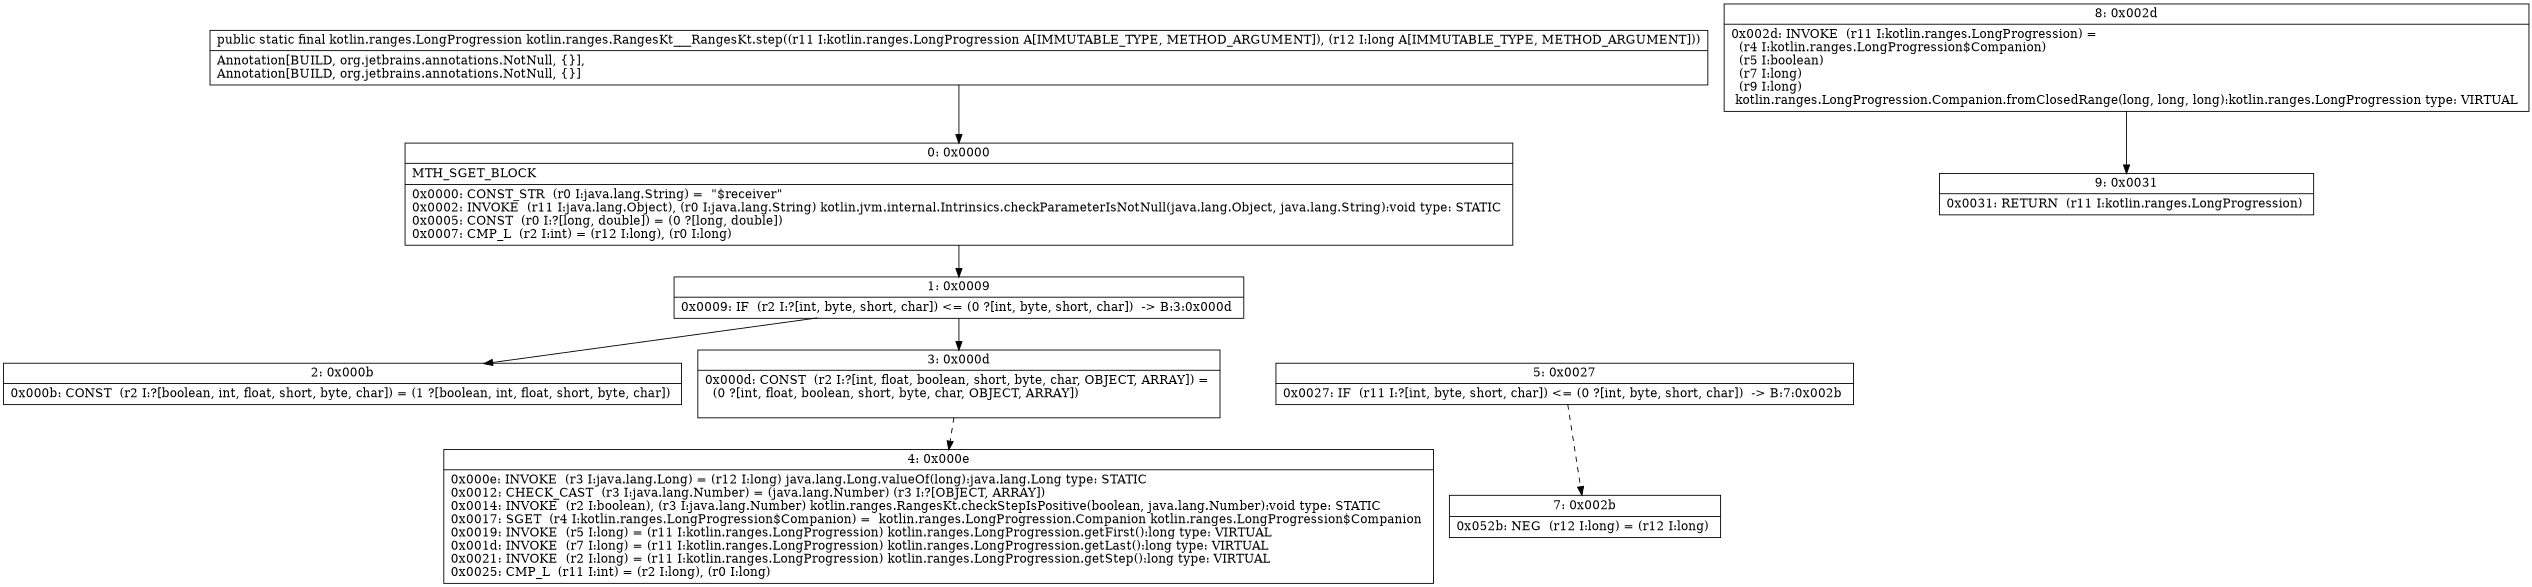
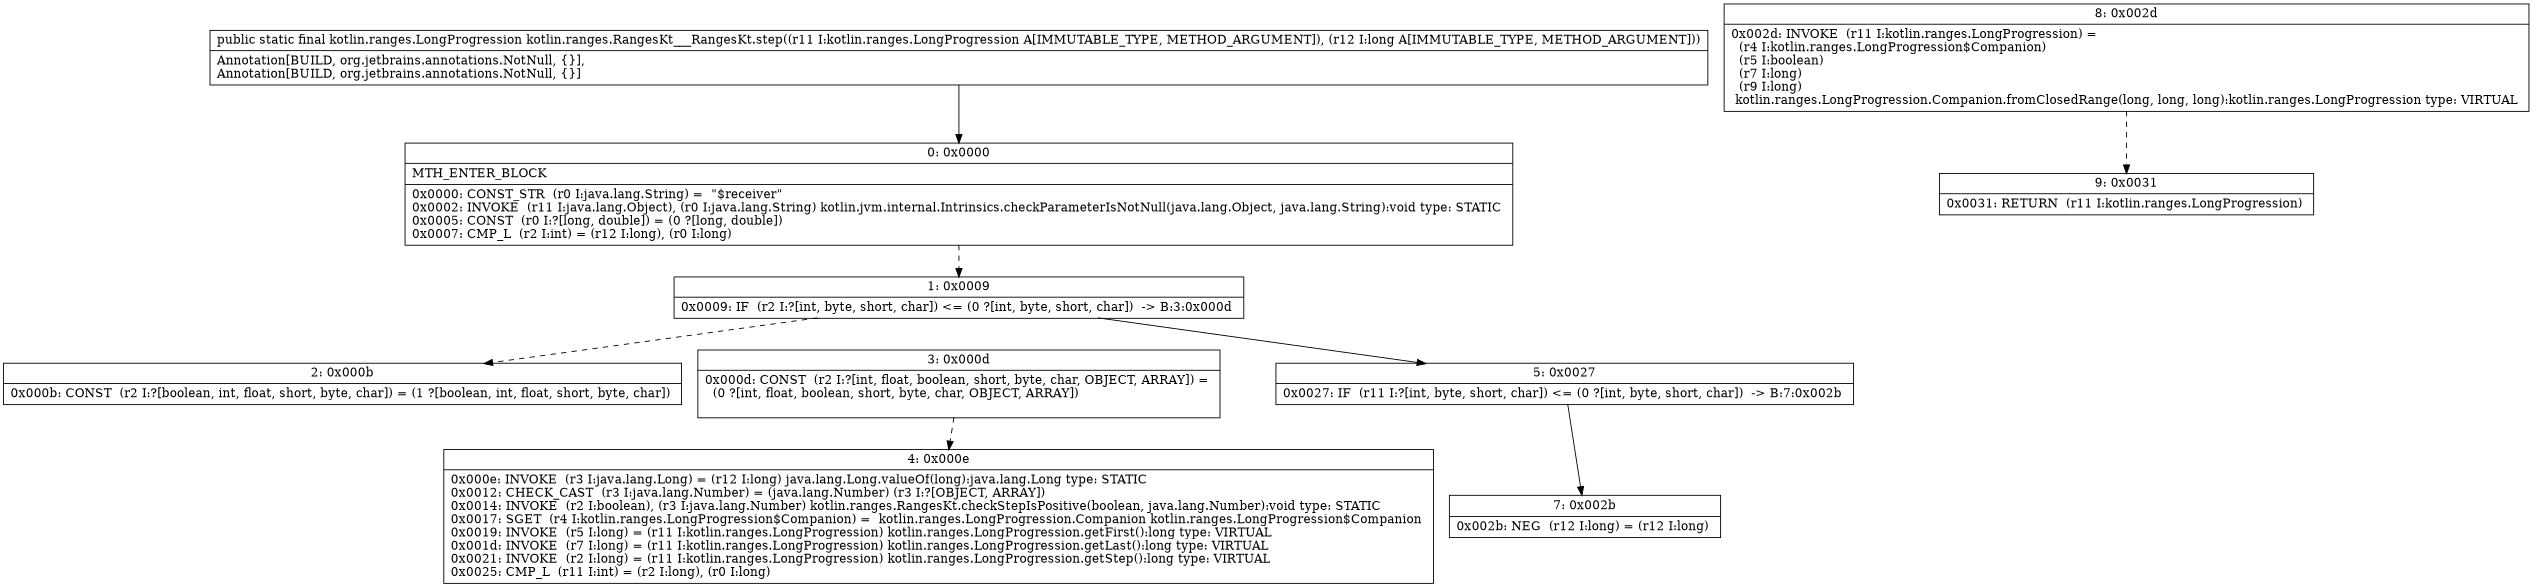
edge "8: 0x002d" -> "9: 0x0031": style solid -> dashed
node "0: 0x0000": text "MTH_SGET_BLOCK" -> "MTH_ENTER_BLOCK"
edge "0: 0x0000" -> "1: 0x0009": style solid -> dashed
edge "1: 0x0009" -> "3: 0x000d": now "1: 0x0009" -> "5: 0x0027"
edge "1: 0x0009" -> "2: 0x000b": style solid -> dashed
edge "5: 0x0027" -> "7: 0x002b": style dashed -> solid
node "7: 0x002b": text "0x052b: NEG  (r12 I:long) = (r12 I:long)" -> "0x002b: NEG  (r12 I:long) = (r12 I:long)"
